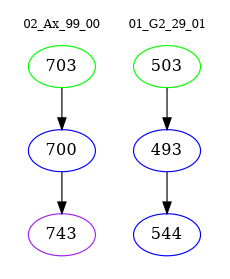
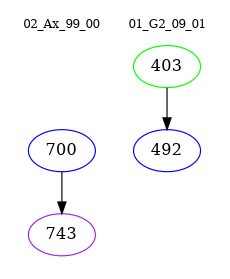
cluster "01_G2_29_01": label "01_G2_29_01" -> "01_G2_09_01"
node "703": removed
node "503": label "503" -> "403"
node "493": label "493" -> "492"
node "544": removed
